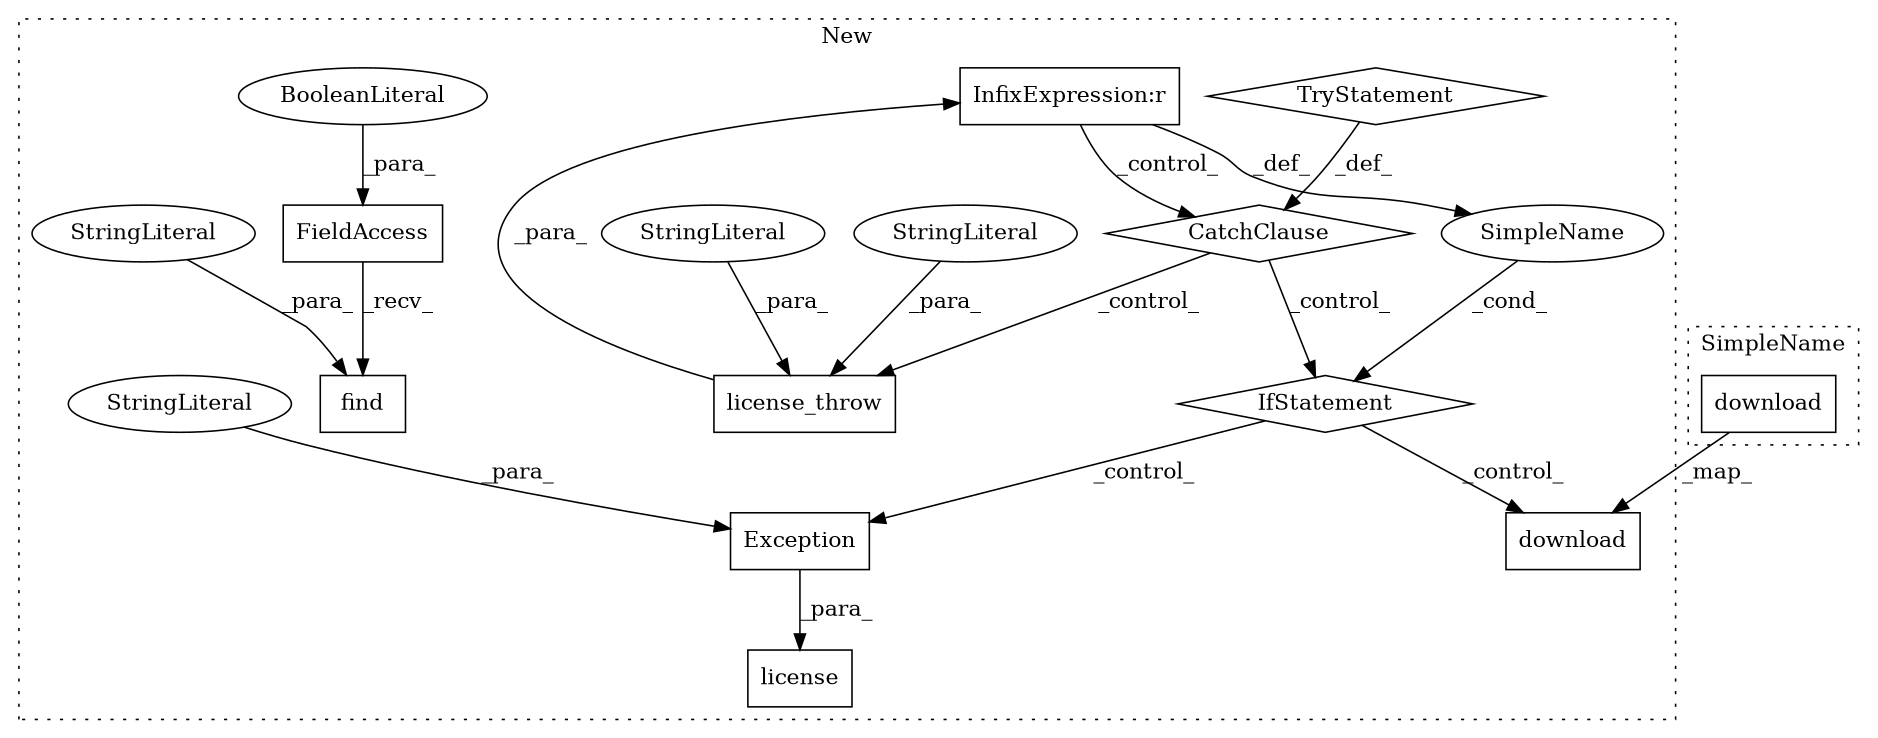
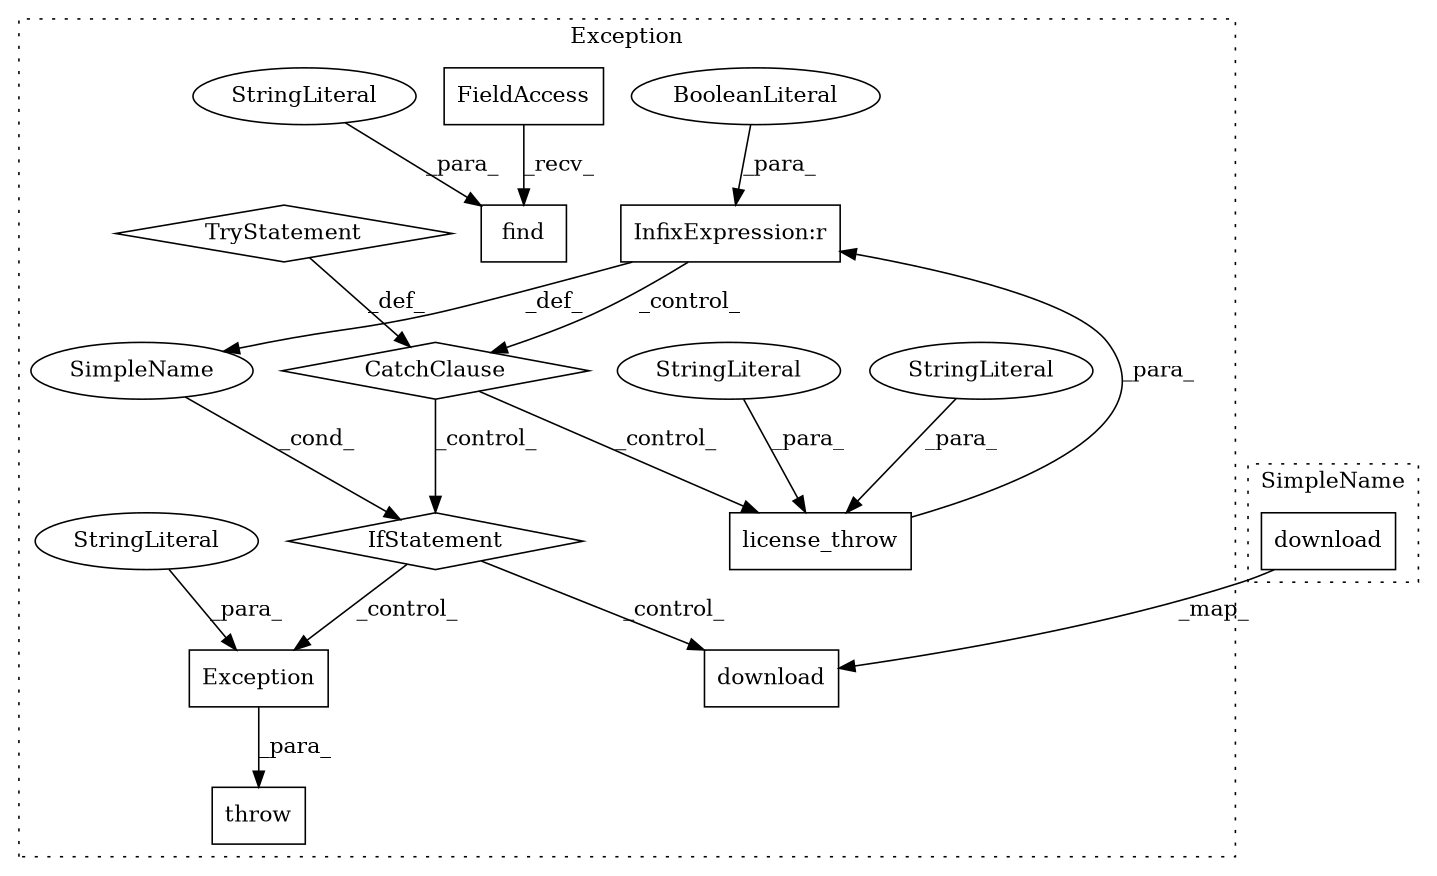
cluster "New": label "New" -> "Exception"
edge "BooleanLiteral" -> "FieldAccess": now "BooleanLiteral" -> "InfixExpression:r"
node "license": label "license" -> "throw"
